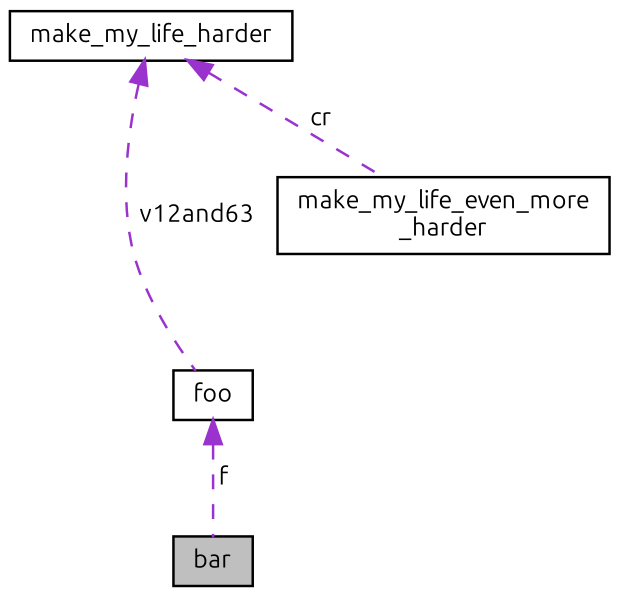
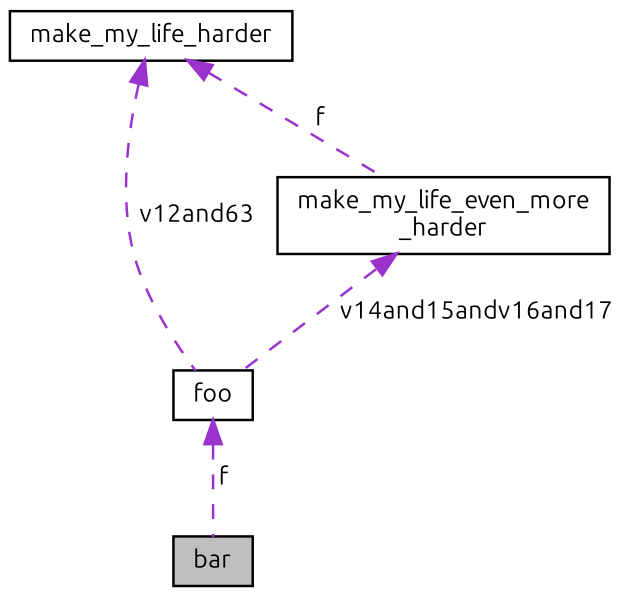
edge "make_my_life_even_more _harder" -> "make_my_life_harder": label " cr" -> " f"
edge "foo" -> "make_my_life_even_more _harder": added, label "v14and15andv16and17"
